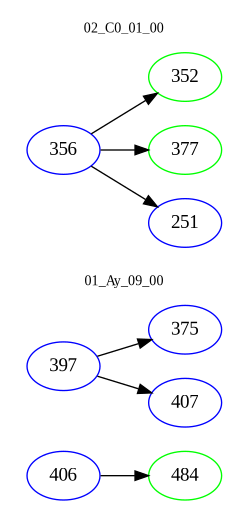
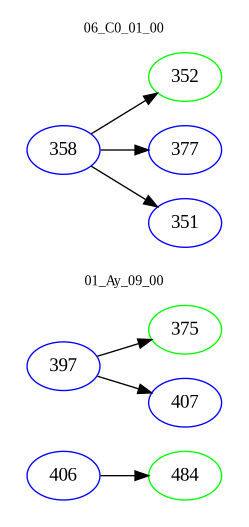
cluster "02_C0_01_00": label "02_C0_01_00" -> "06_C0_01_00"
node "356": label "356" -> "358"
node "377": color green -> blue
node "251": label "251" -> "351"
node "375": color blue -> green
